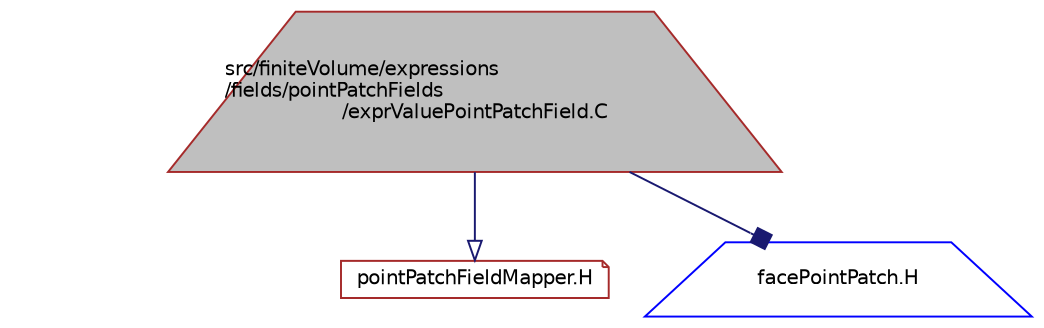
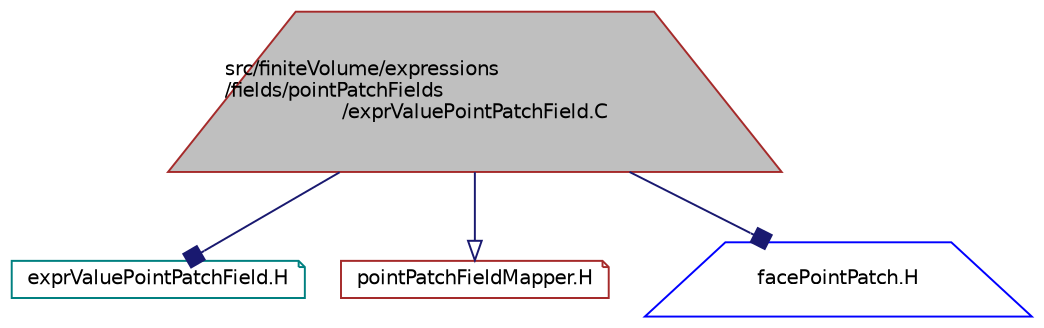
node "exprValuePointPatchField.H": added
